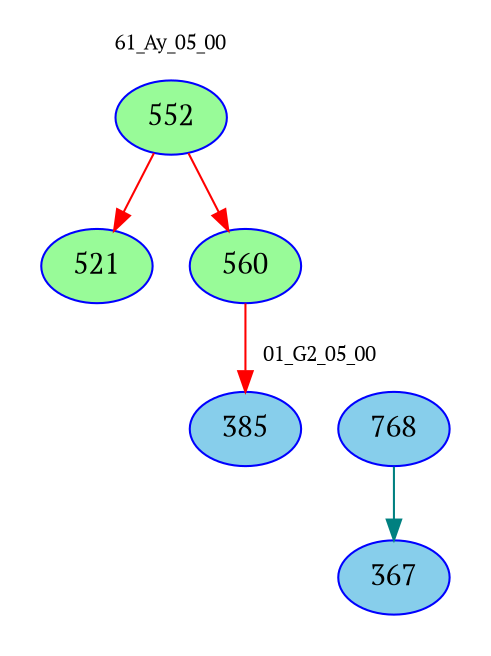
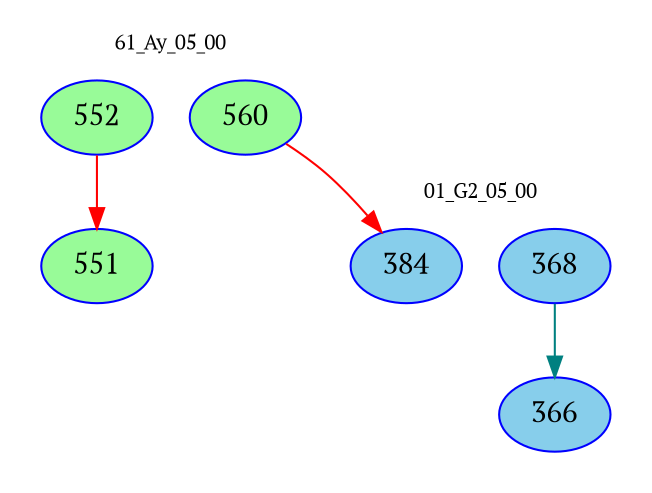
edge "552" -> "560": removed
node "521": label "521" -> "551"
node "385": label "385" -> "384"
node "768": label "768" -> "368"
node "367": label "367" -> "366"
